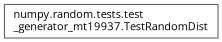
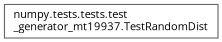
node "numpy.random.tests.test _generator_mt19937.TestRandomDist": label "numpy.random.tests.test _generator_mt19937.TestRandomDist" -> "numpy.tests.tests.test _generator_mt19937.TestRandomDist"
